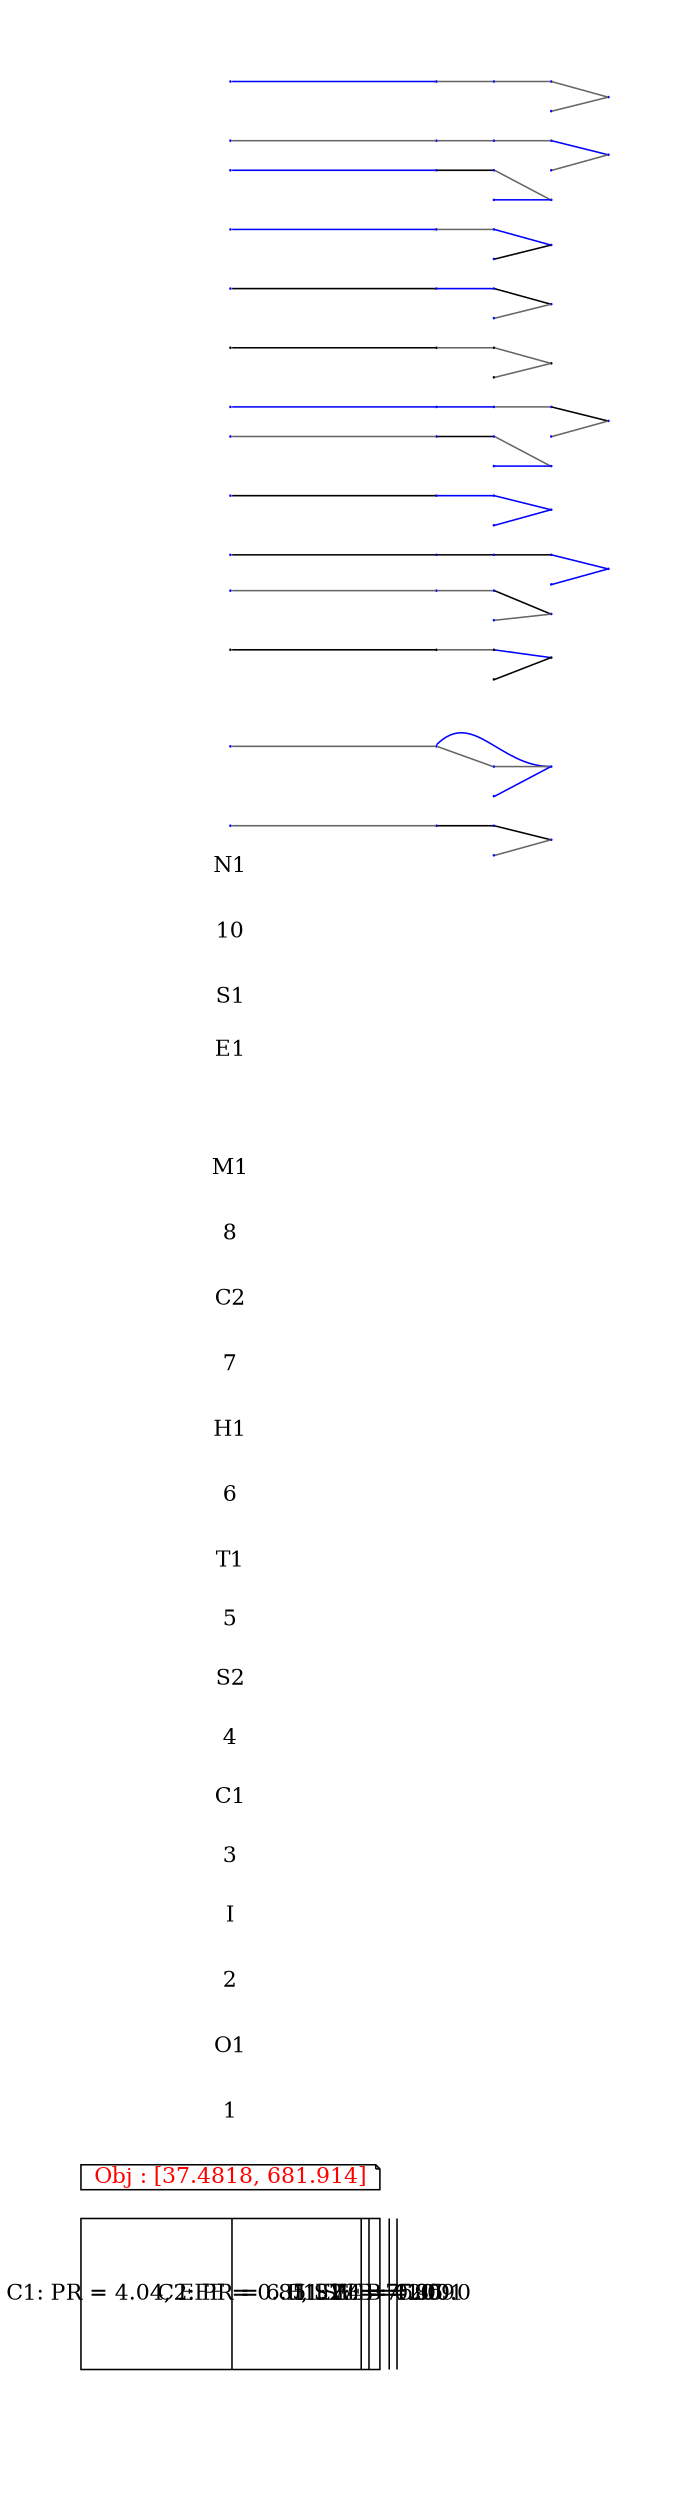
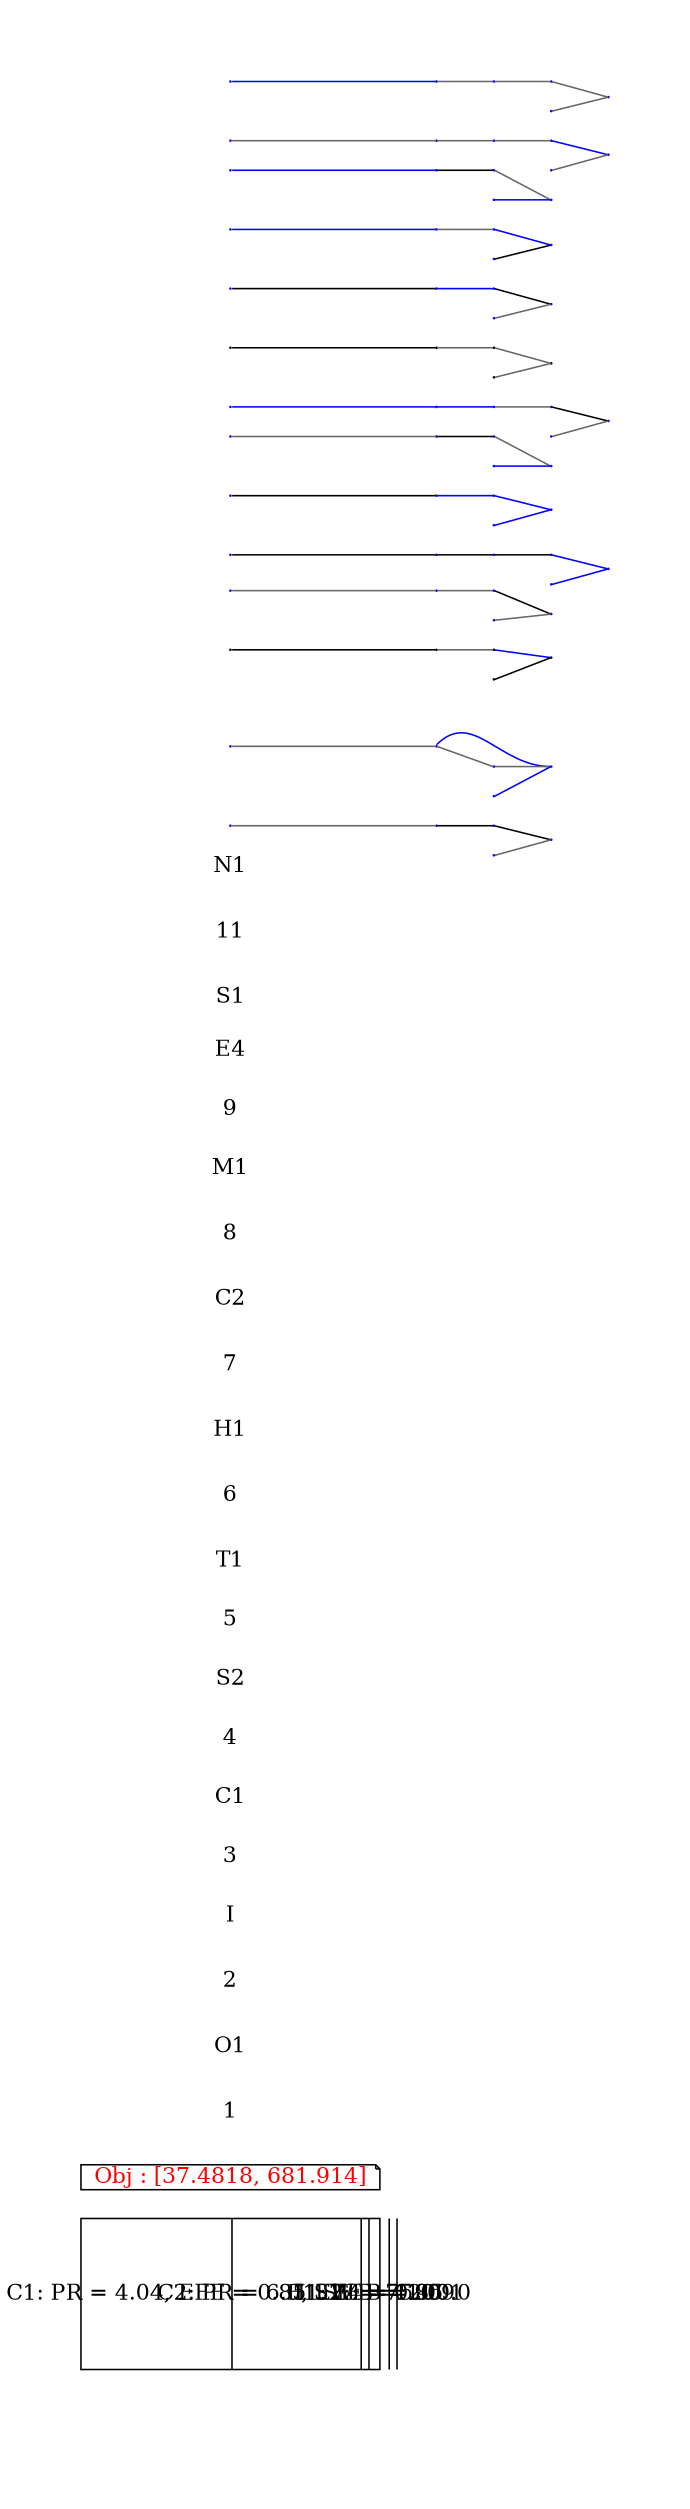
node "10": label "10" -> "11"
node "E1": label "E1" -> "E4"
node "9": added
